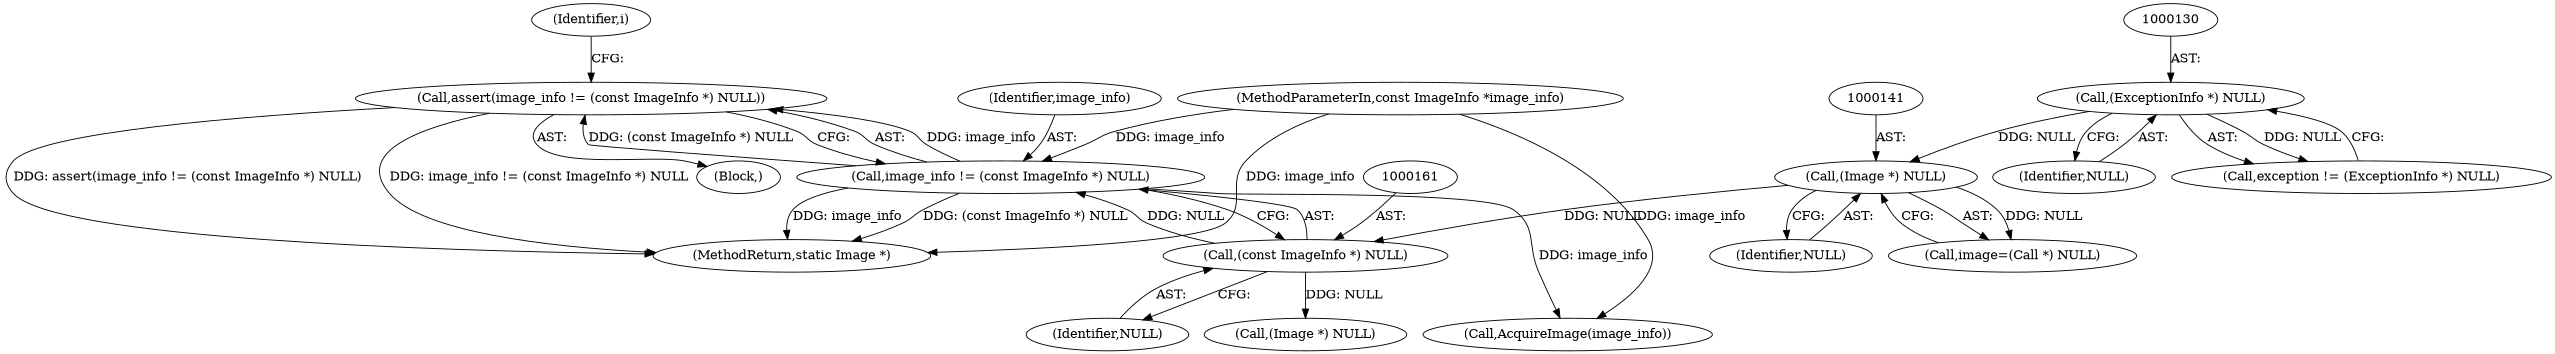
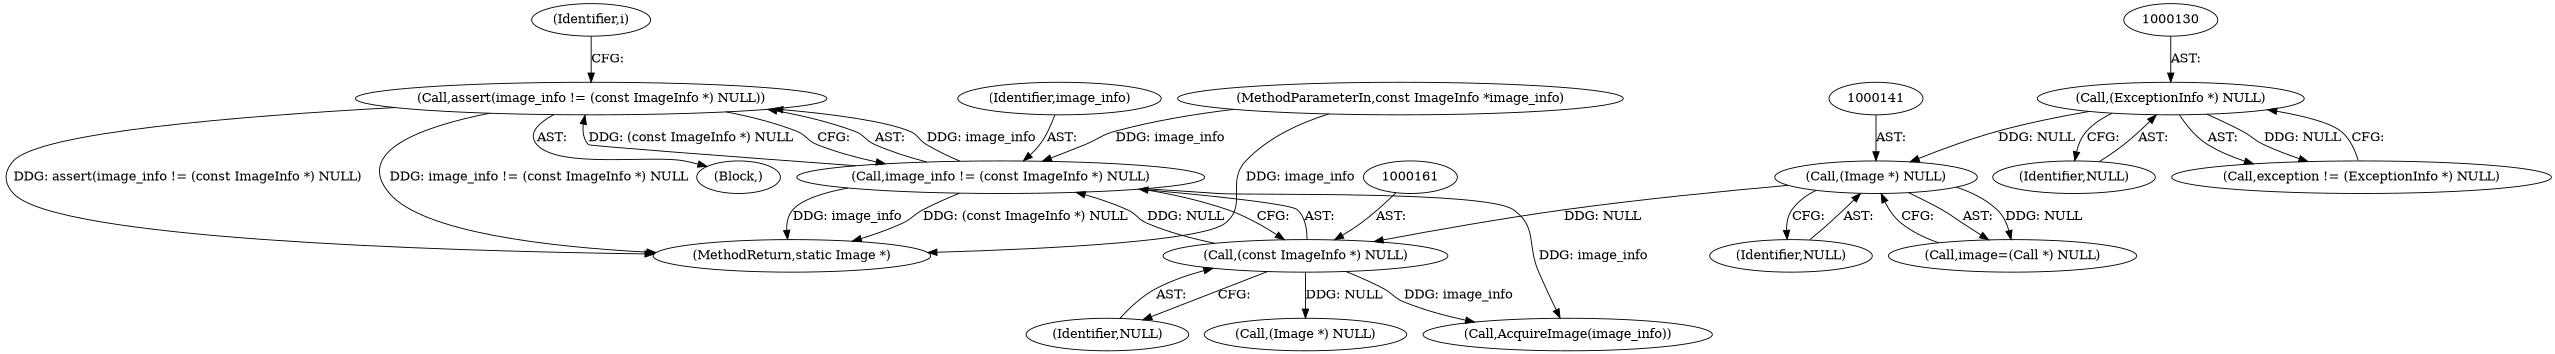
edge "(MethodParameterIn,const ImageInfo *image_info)" -> "(Call,AcquireImage(image_info))": now "(Call,(const ImageInfo *) NULL)" -> "(Call,AcquireImage(image_info))"
